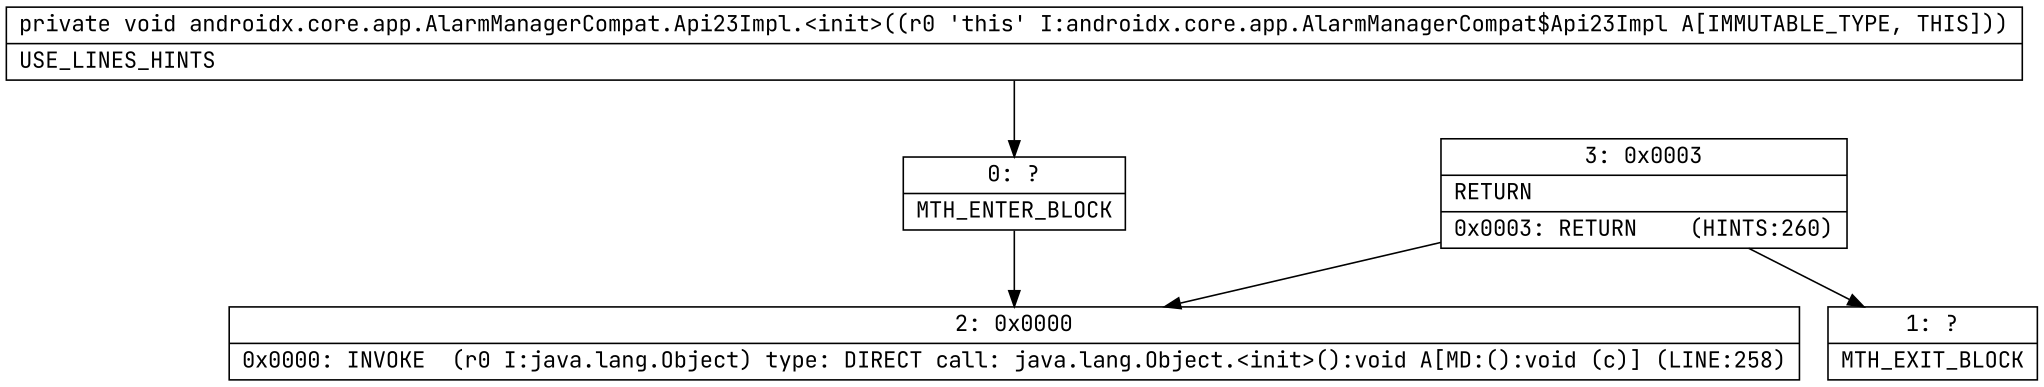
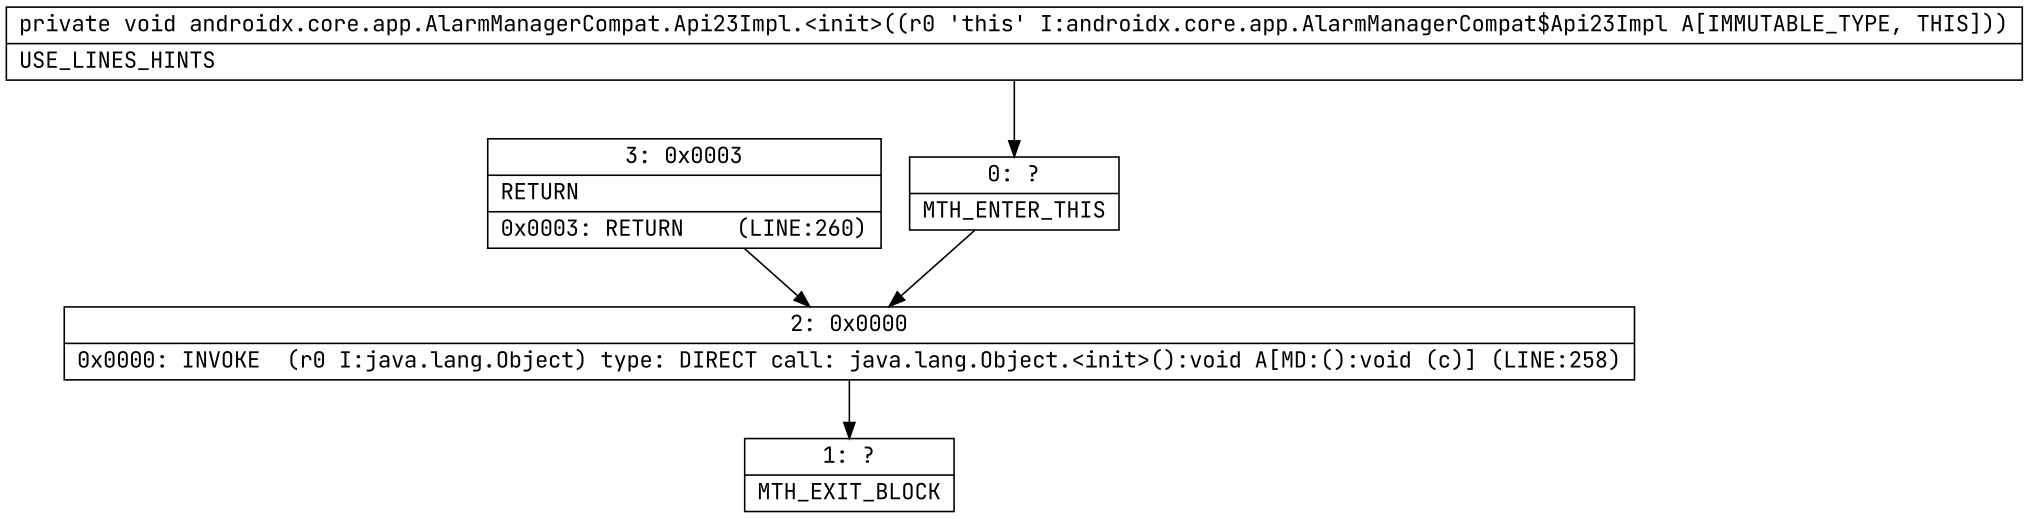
node "0: ?": text "MTH_ENTER_BLOCK" -> "MTH_ENTER_THIS"
node "3: 0x0003": text "0x0003: RETURN    (HINTS:260)" -> "0x0003: RETURN    (LINE:260)"
edge "3: 0x0003" -> "1: ?": now "2: 0x0000" -> "1: ?"
